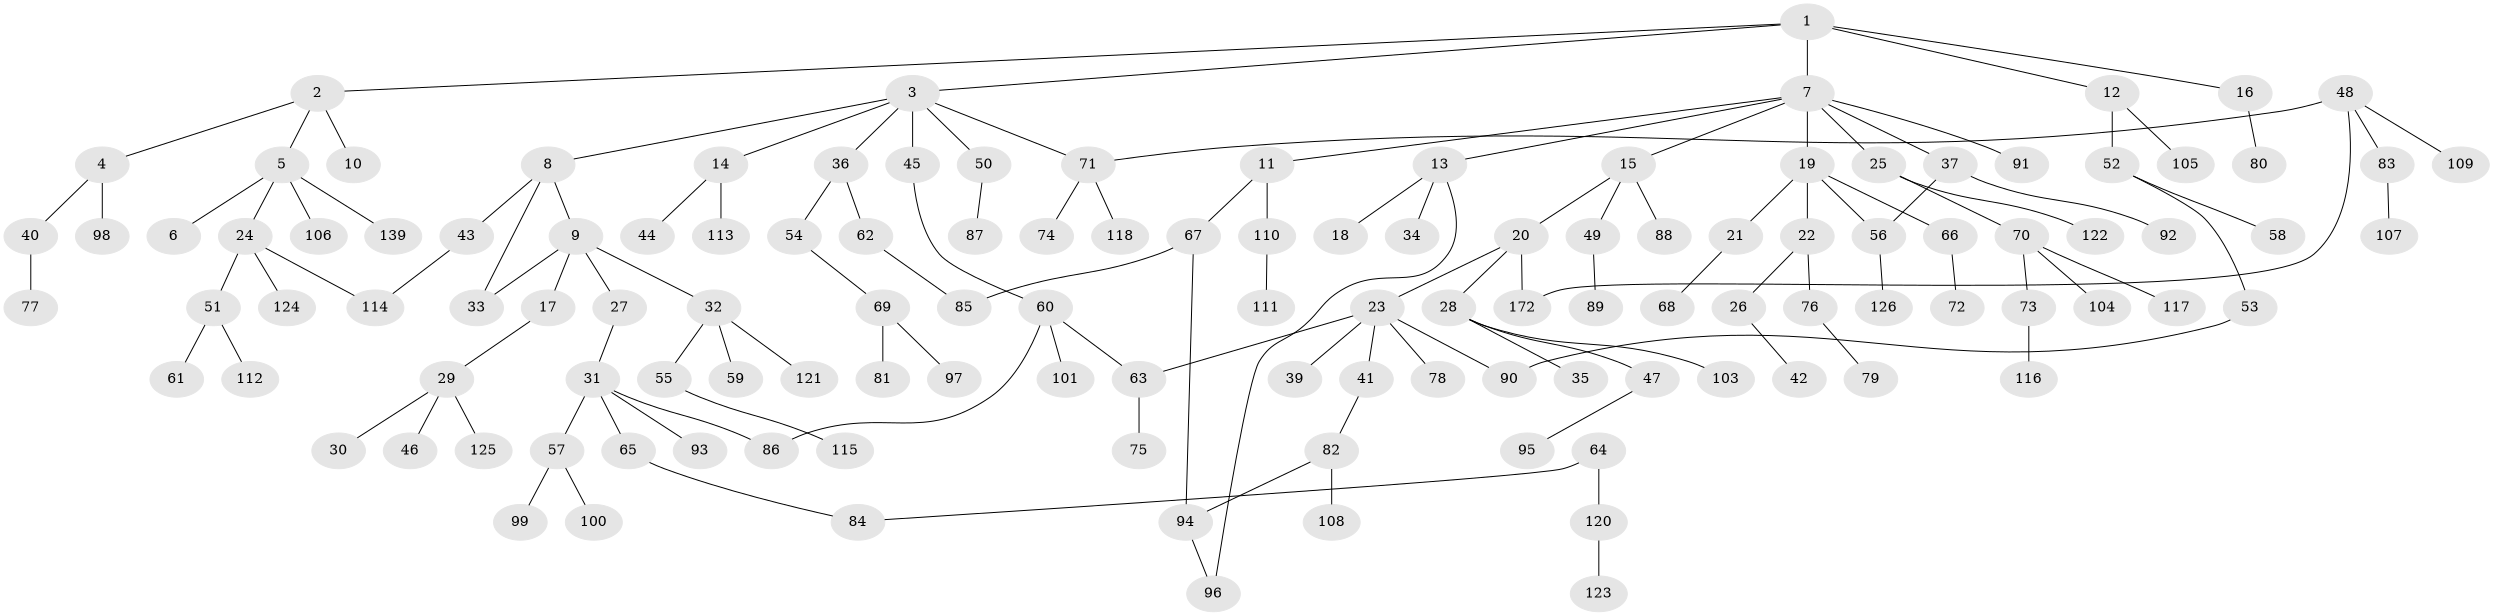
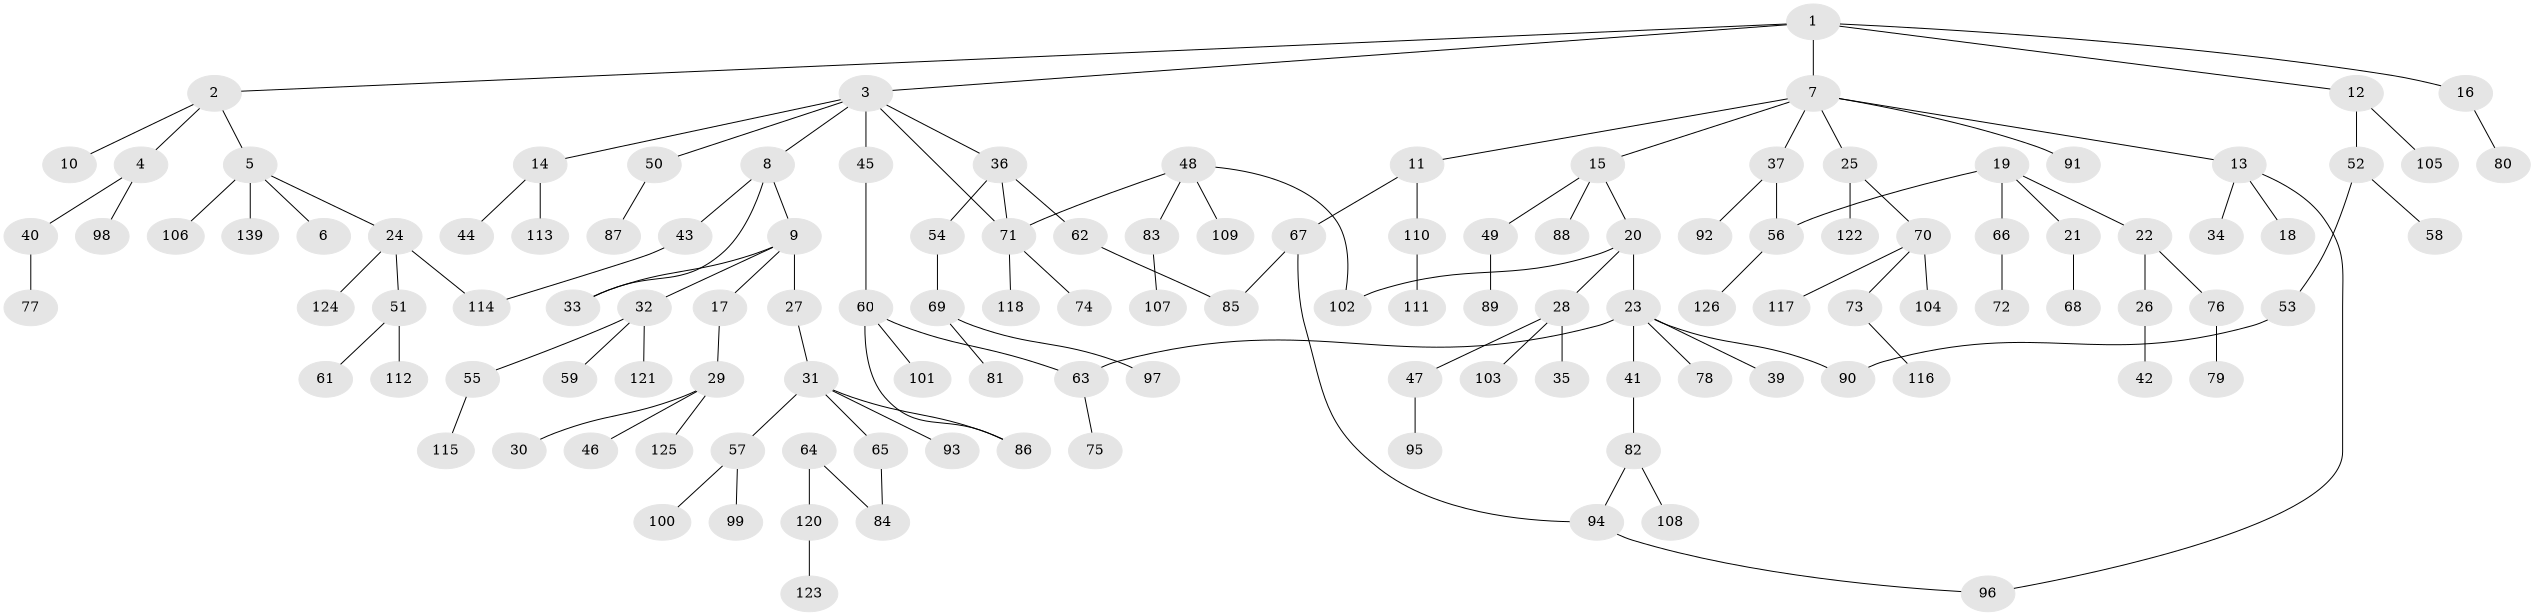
edge "7" -- "19": removed
edge "36" -- "71": added
node "172": label "172" -> "102"
